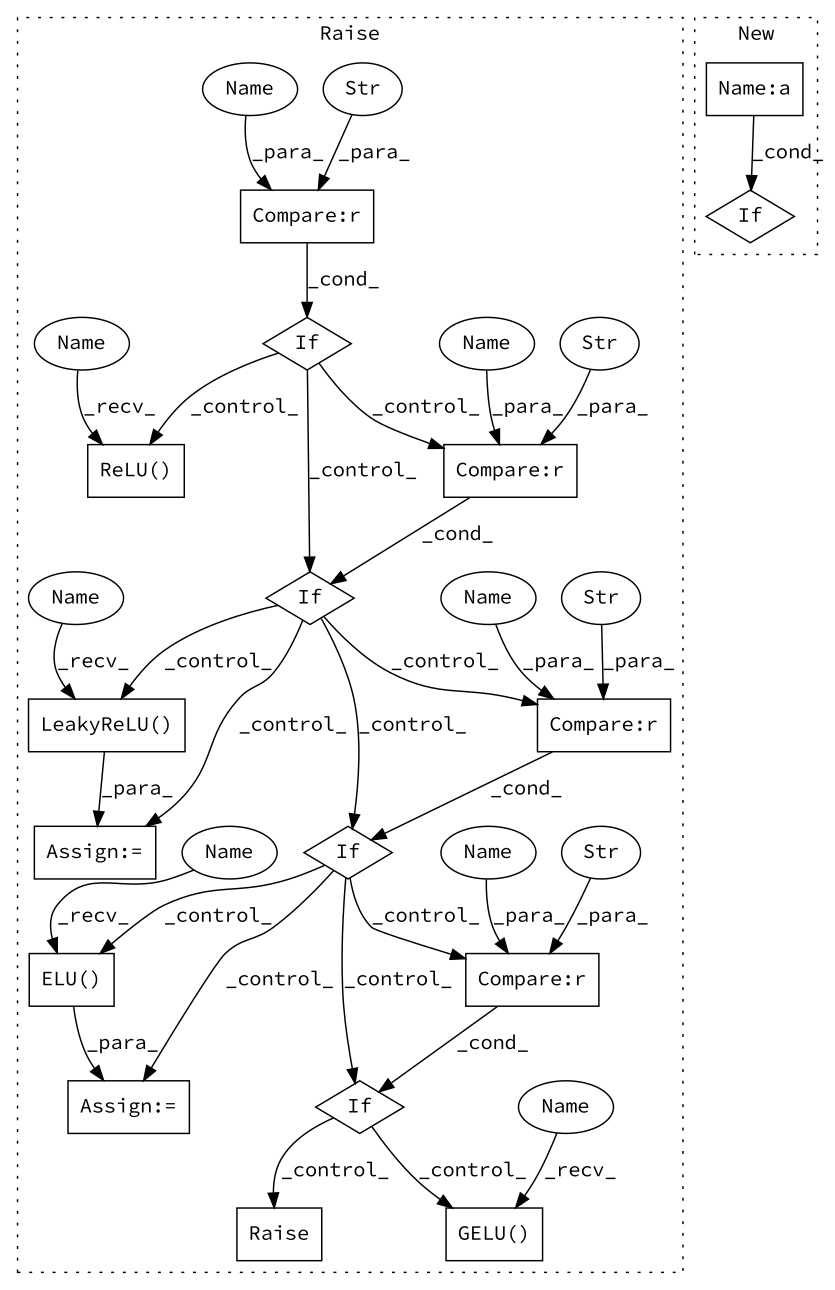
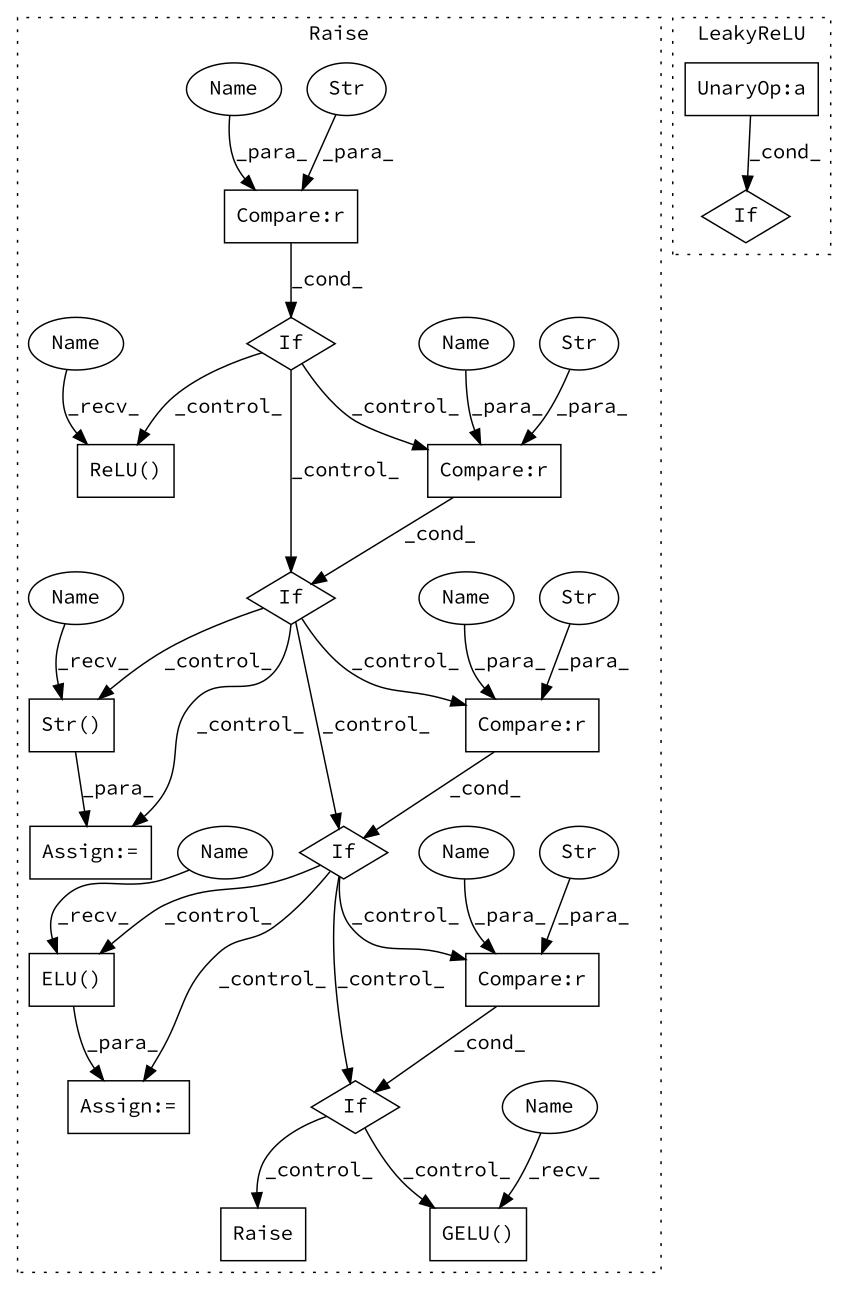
cluster "New": label "New" -> "LeakyReLU"
node "Name:a": label "Name:a" -> "UnaryOp:a"
node "LeakyReLU()": label "LeakyReLU()" -> "Str()"
